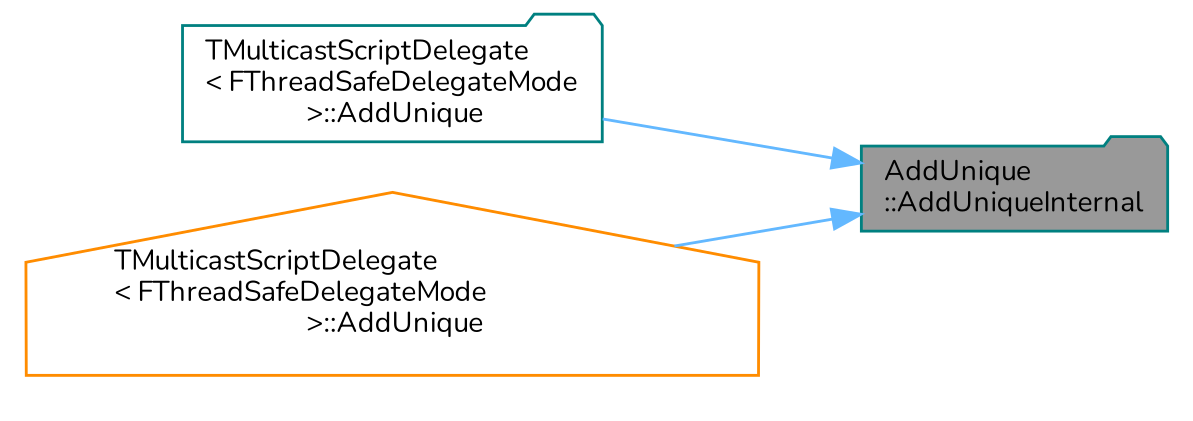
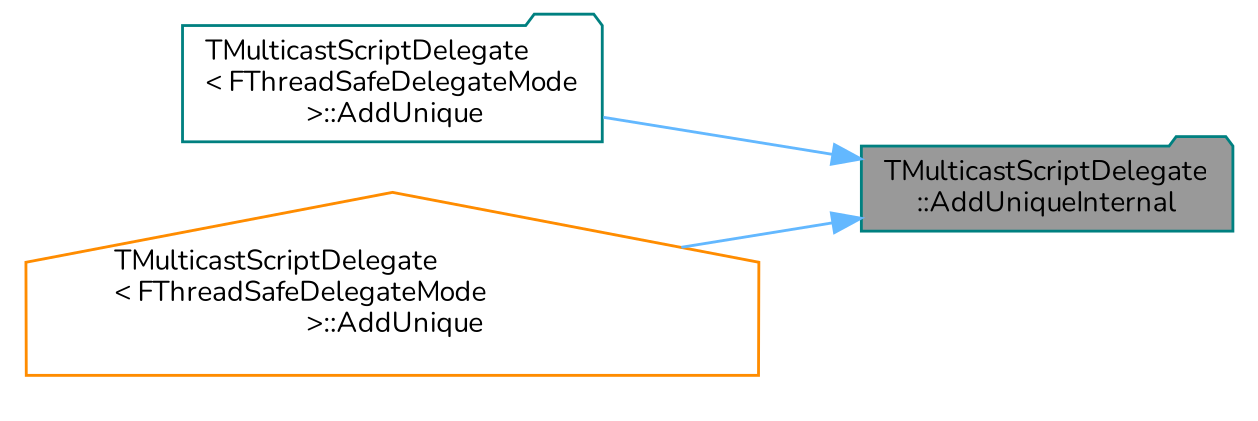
node "AddUnique ::AddUniqueInternal": label "AddUnique ::AddUniqueInternal" -> "TMulticastScriptDelegate ::AddUniqueInternal"
